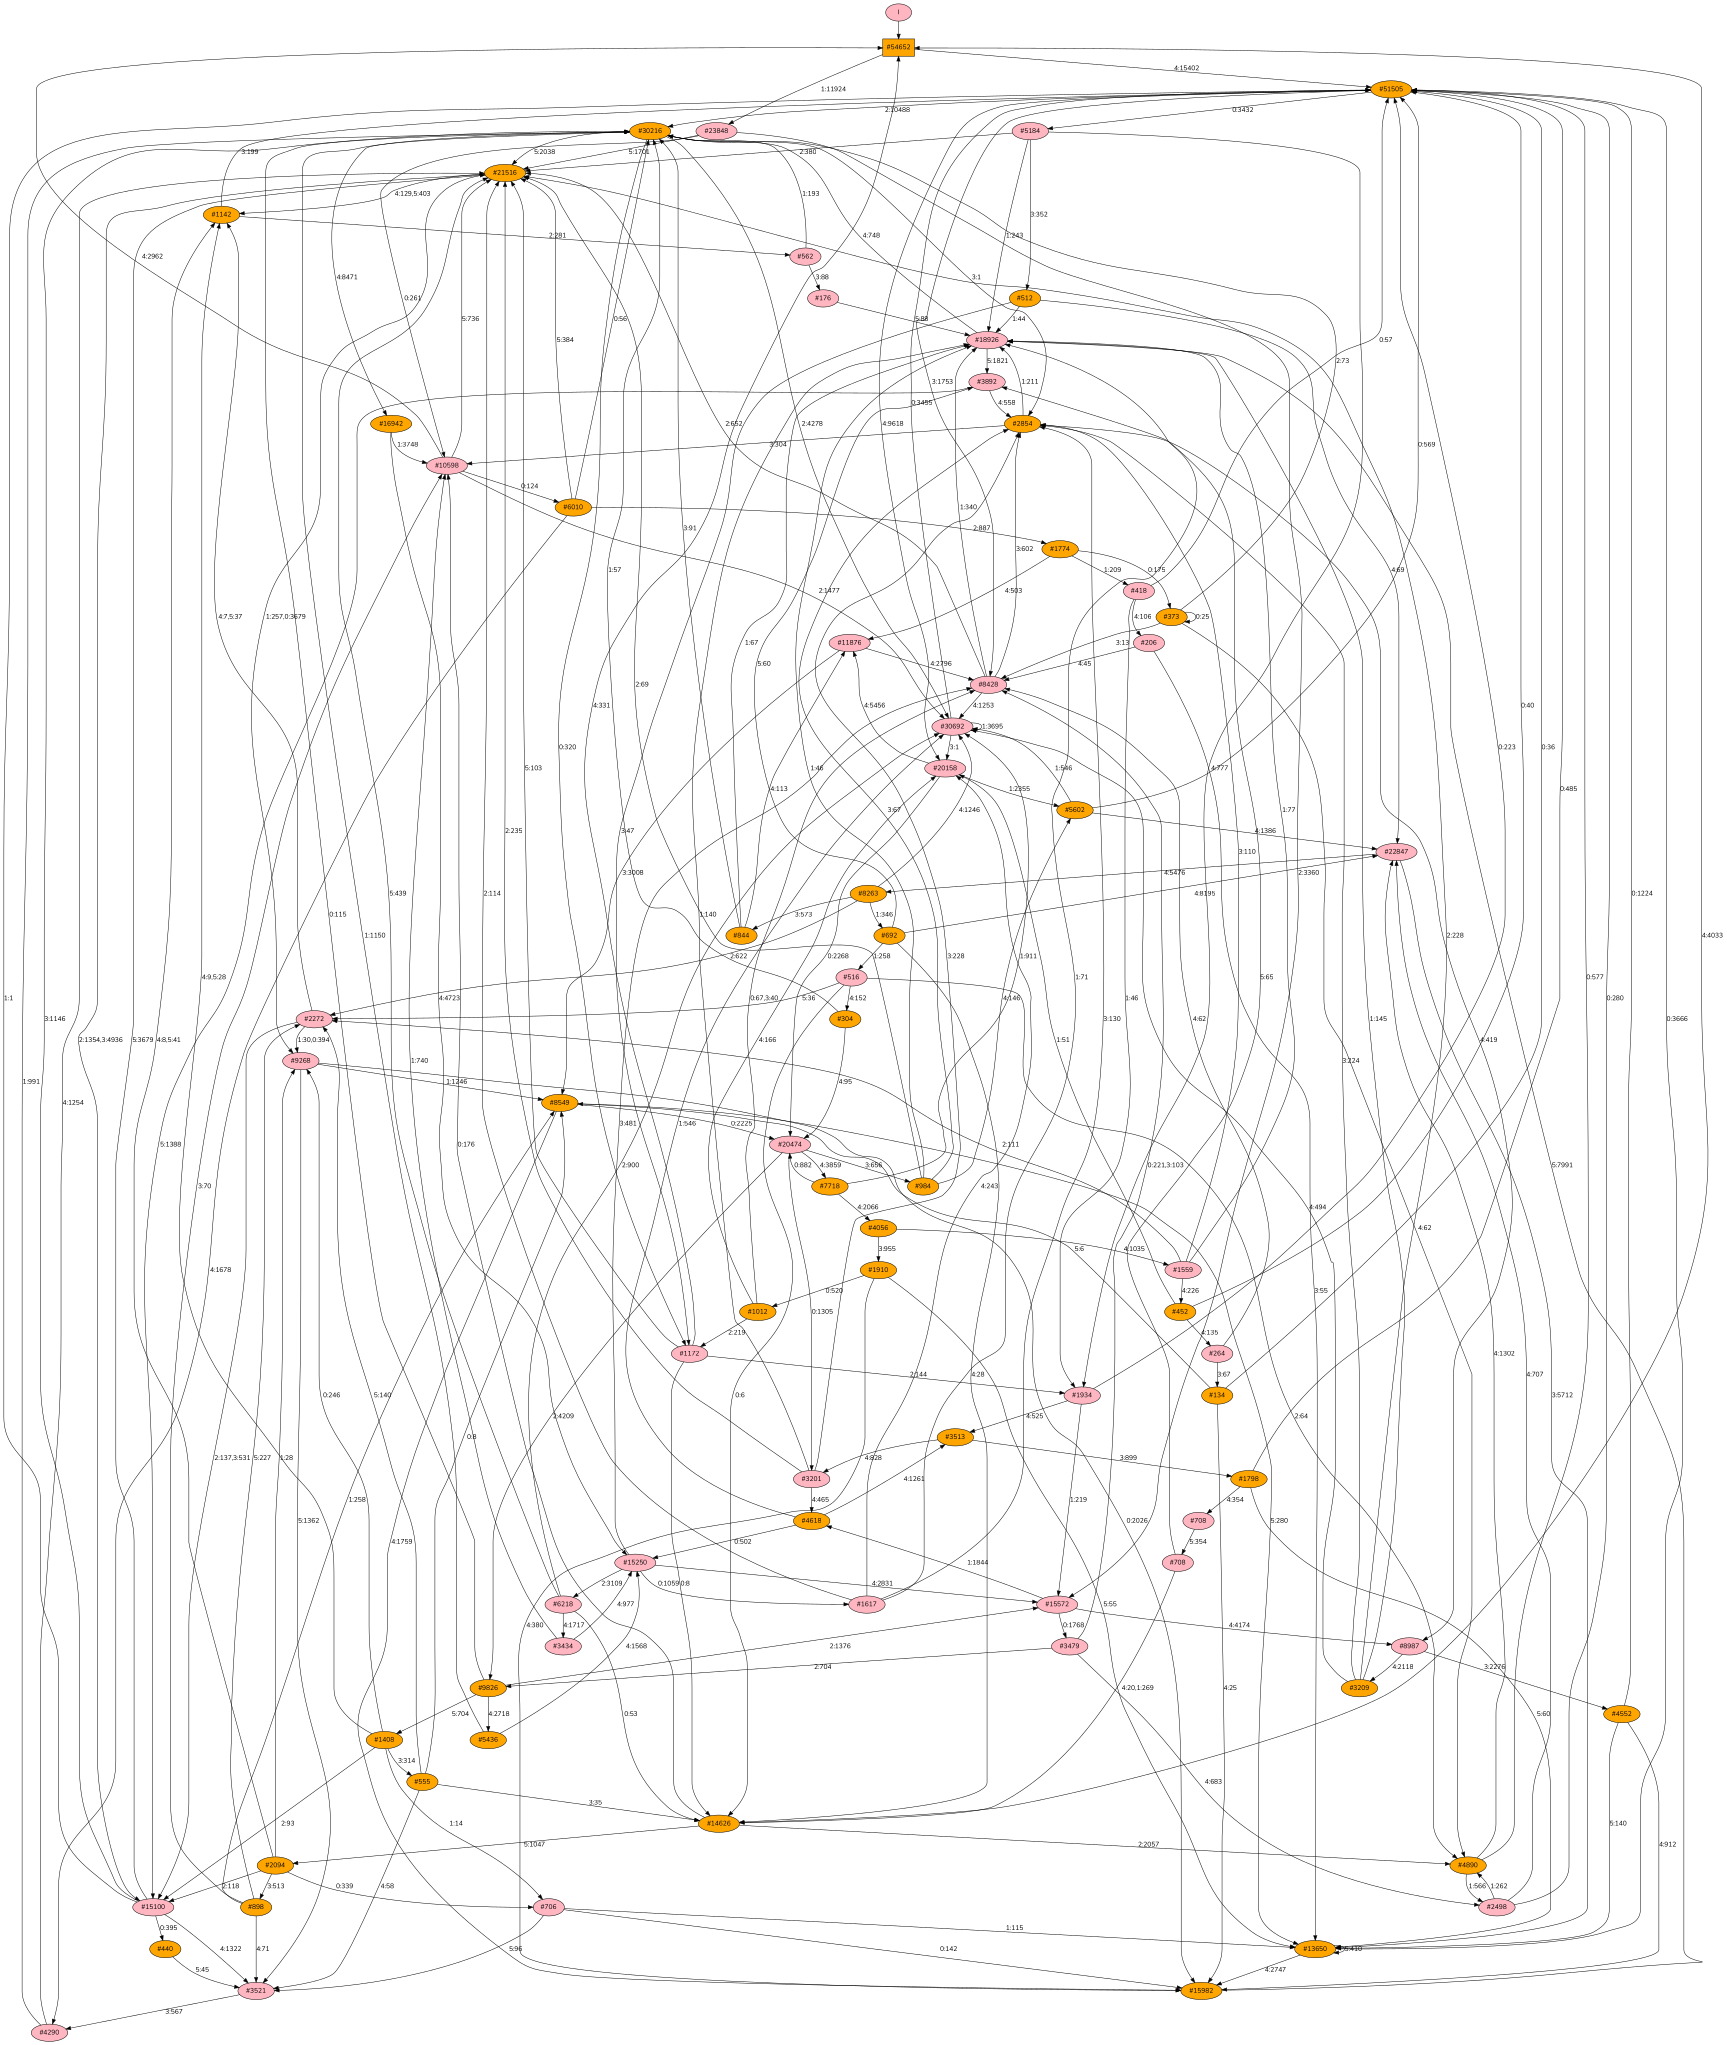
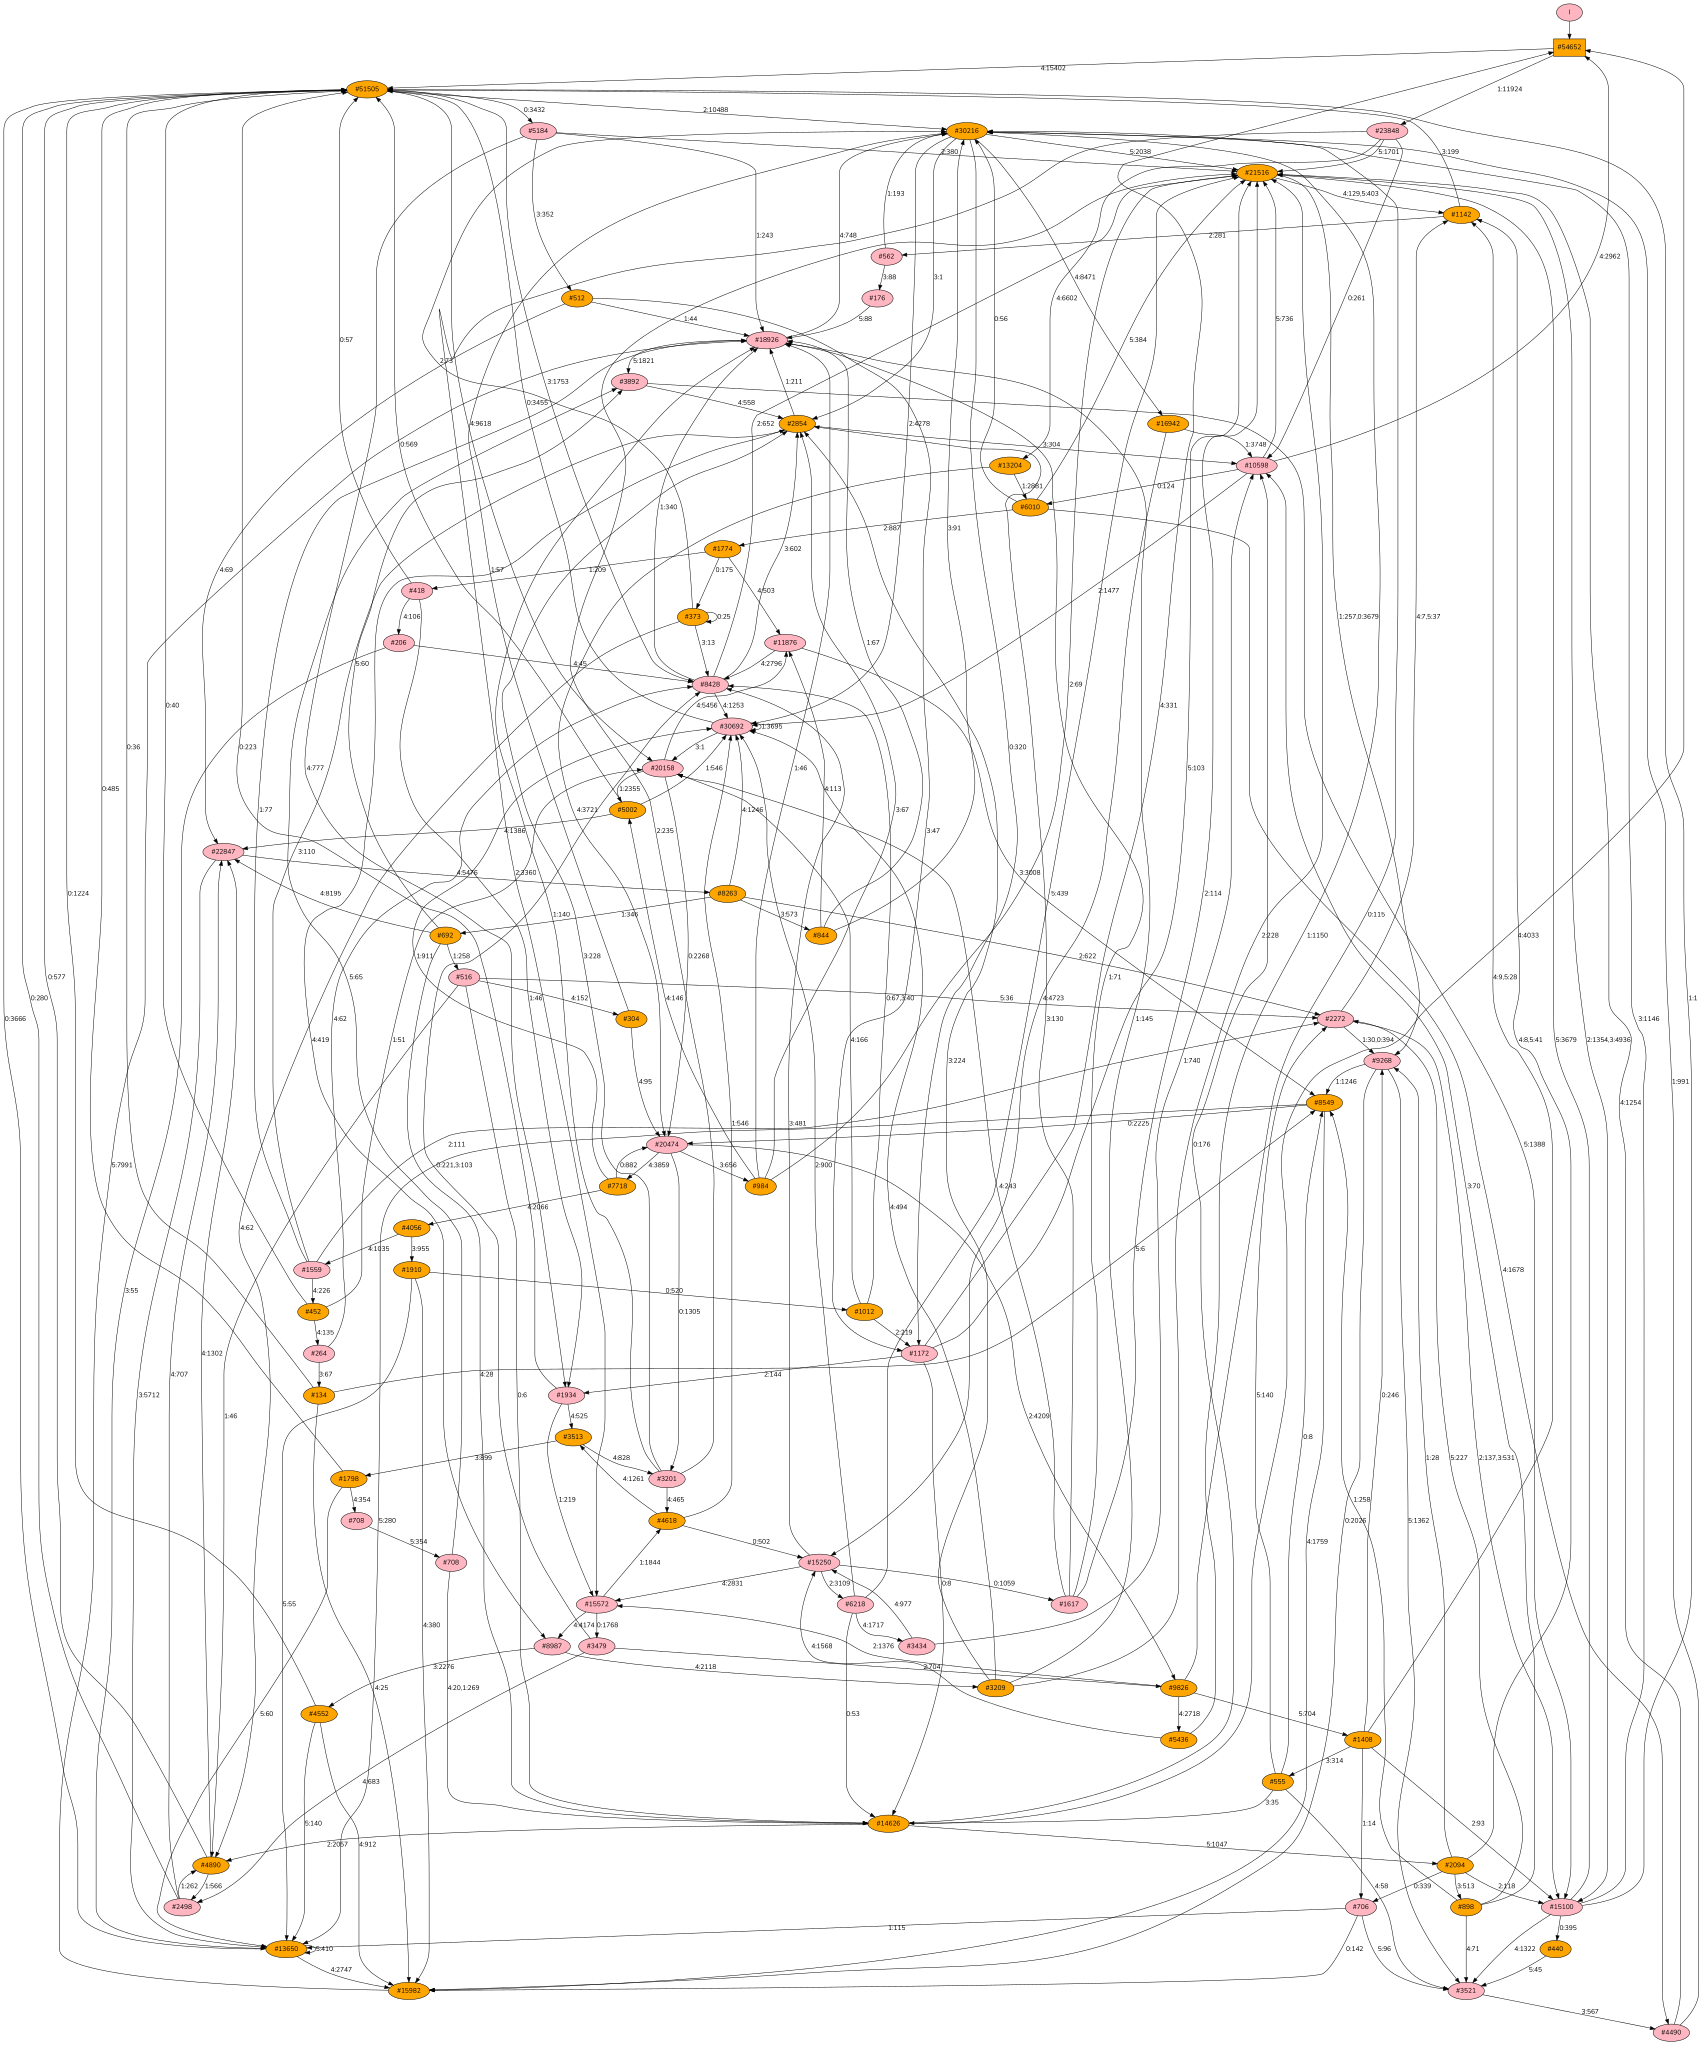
node "#13204": added
node "#5602": label "#5602" -> "#5002"
edge "#516" -> "#4890": label "2:64" -> "1:46"
node "#4290": label "#4290" -> "#4490"
